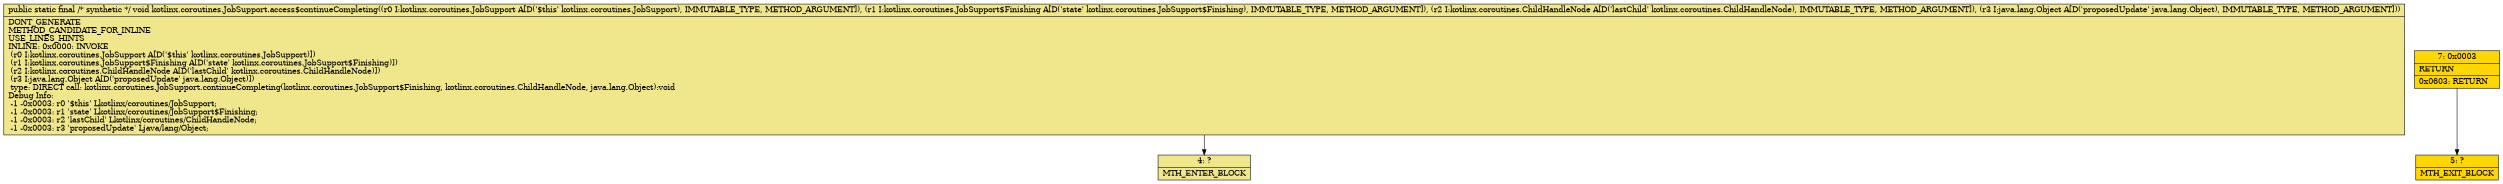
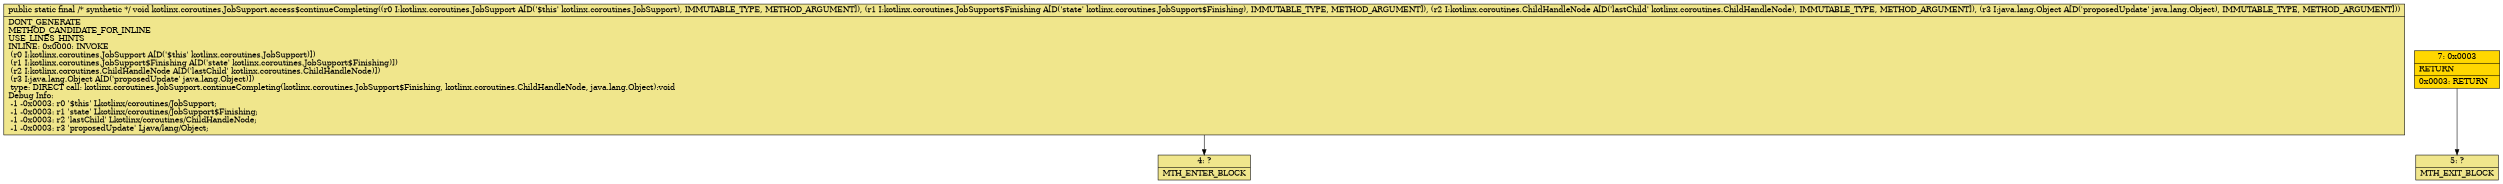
node "7: 0x0003": text "0x0603: RETURN" -> "0x0003: RETURN"
node "5: ?": fillcolor gold -> khaki
